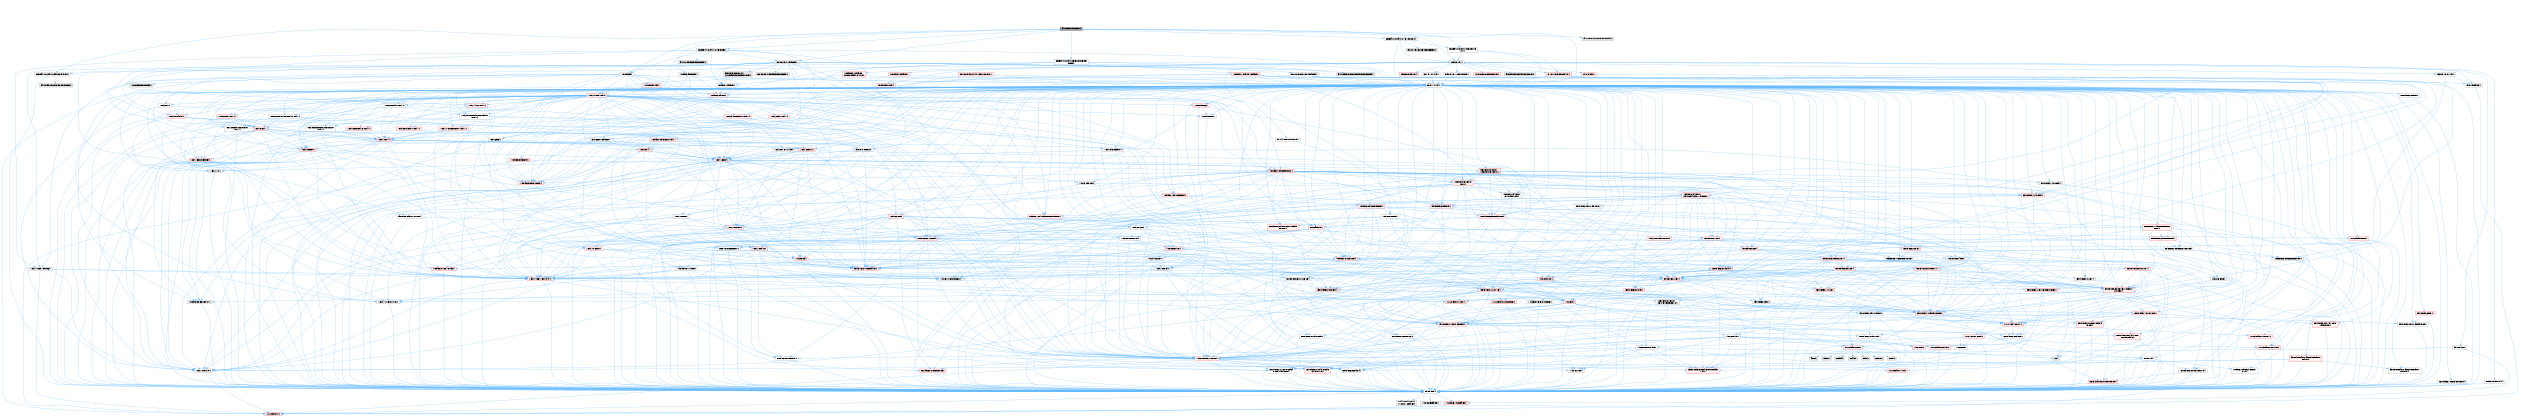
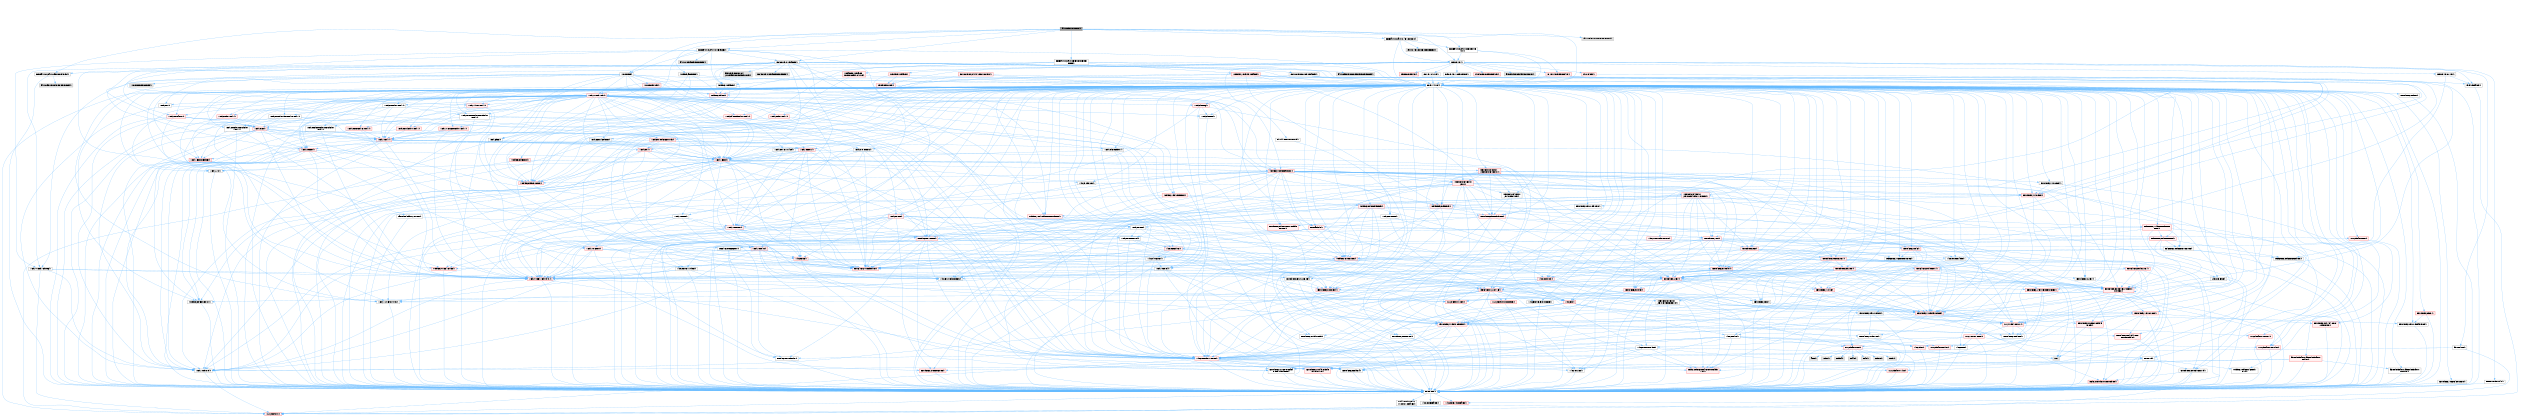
edge "Misc/AssertionMacros.h" -> "Templates/IsUECoreType.h": now "Templates/UnrealTypeTraits.h" -> "Templates/IsUECoreType.h"
